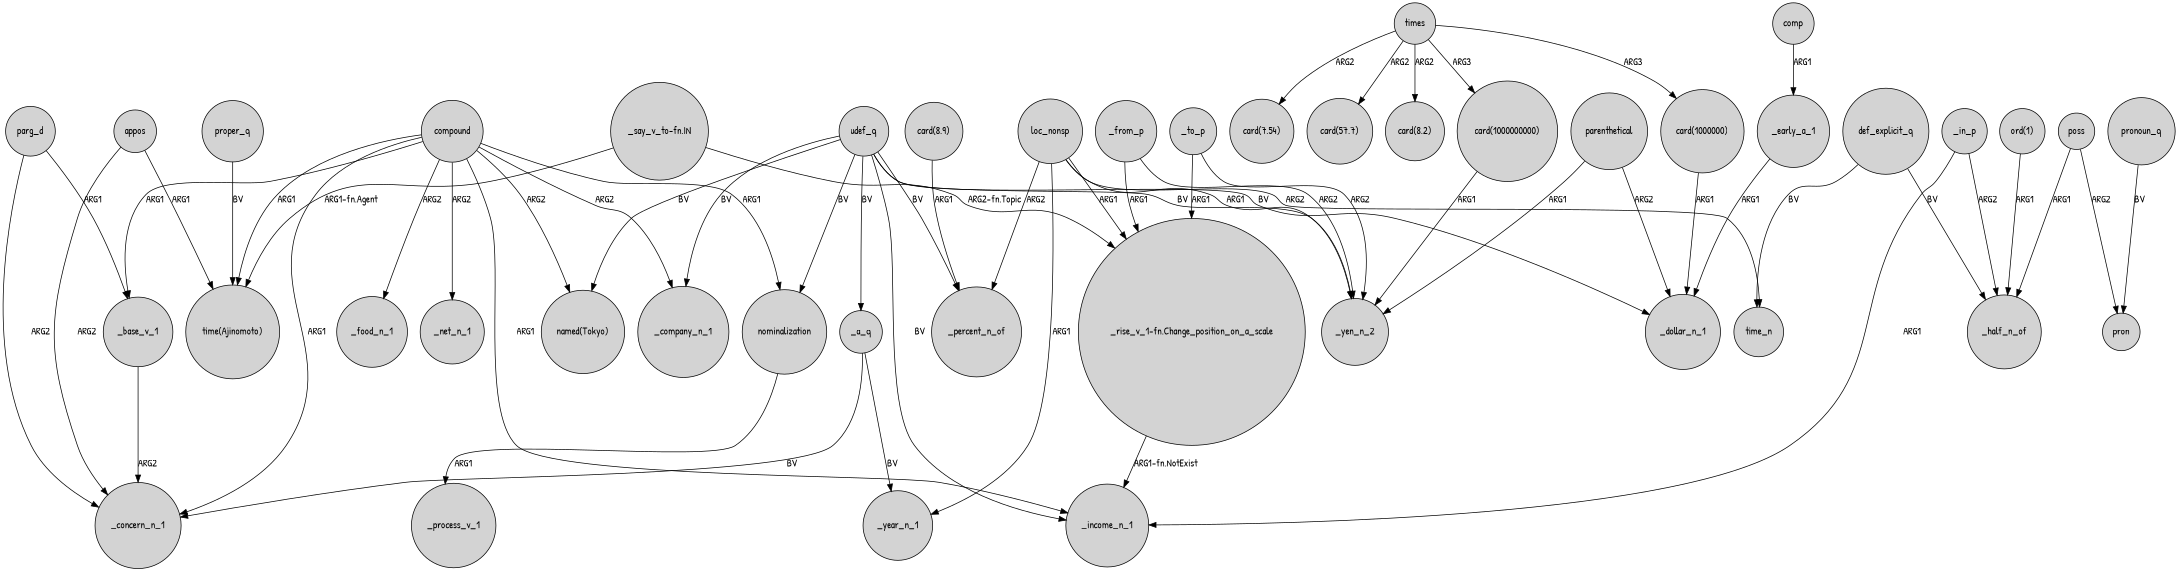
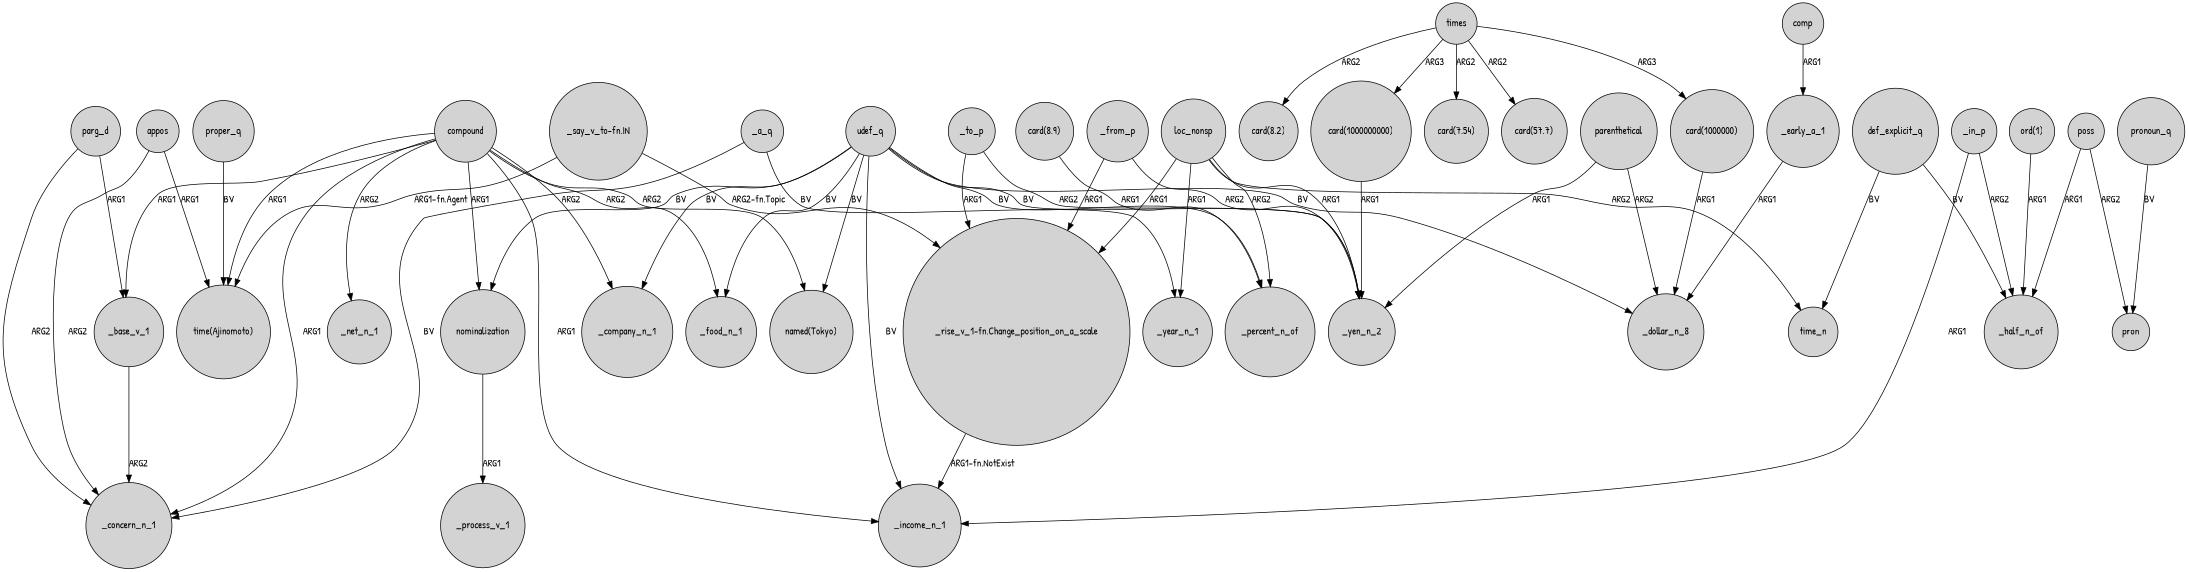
edge "udef_q" -> "_a_q": now "udef_q" -> "_food_n_1"
node "_dollar_n_1": label "_dollar_n_1" -> "_dollar_n_8"
